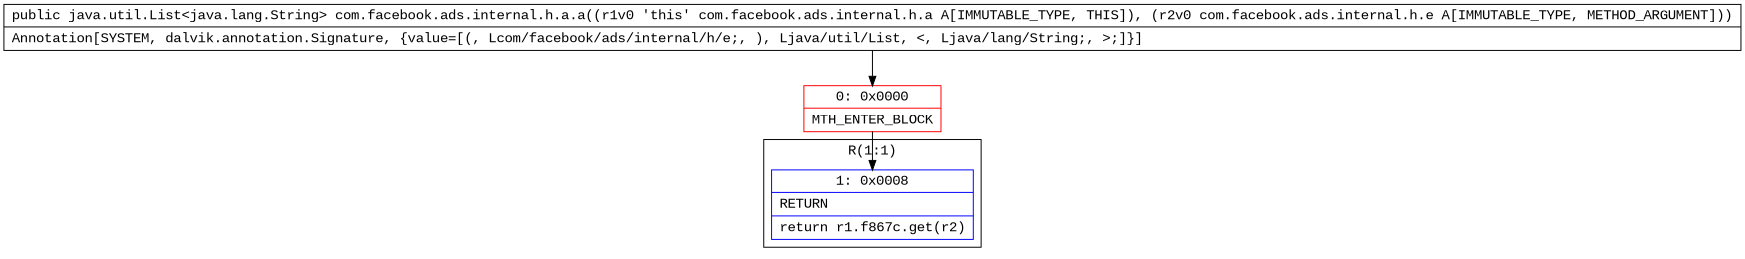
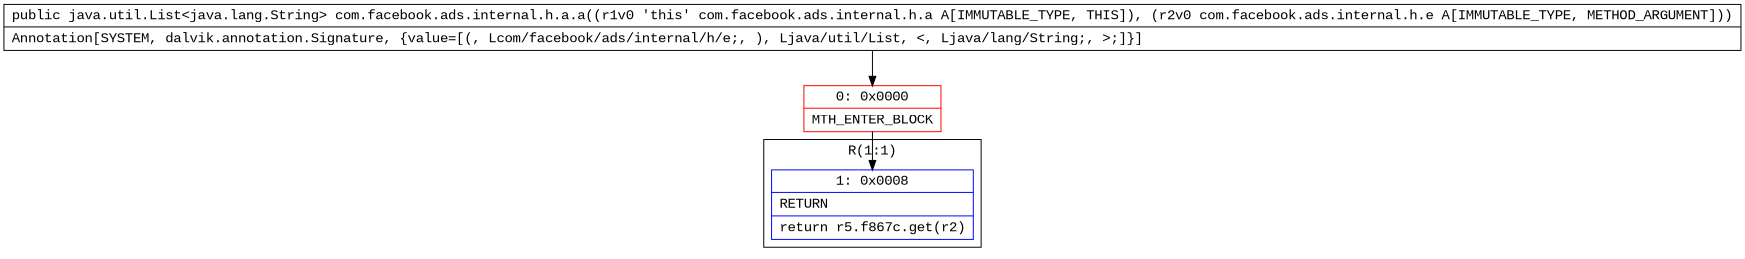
node "1: 0x0008": text "return r1.f867c.get(r2)" -> "return r5.f867c.get(r2)"
